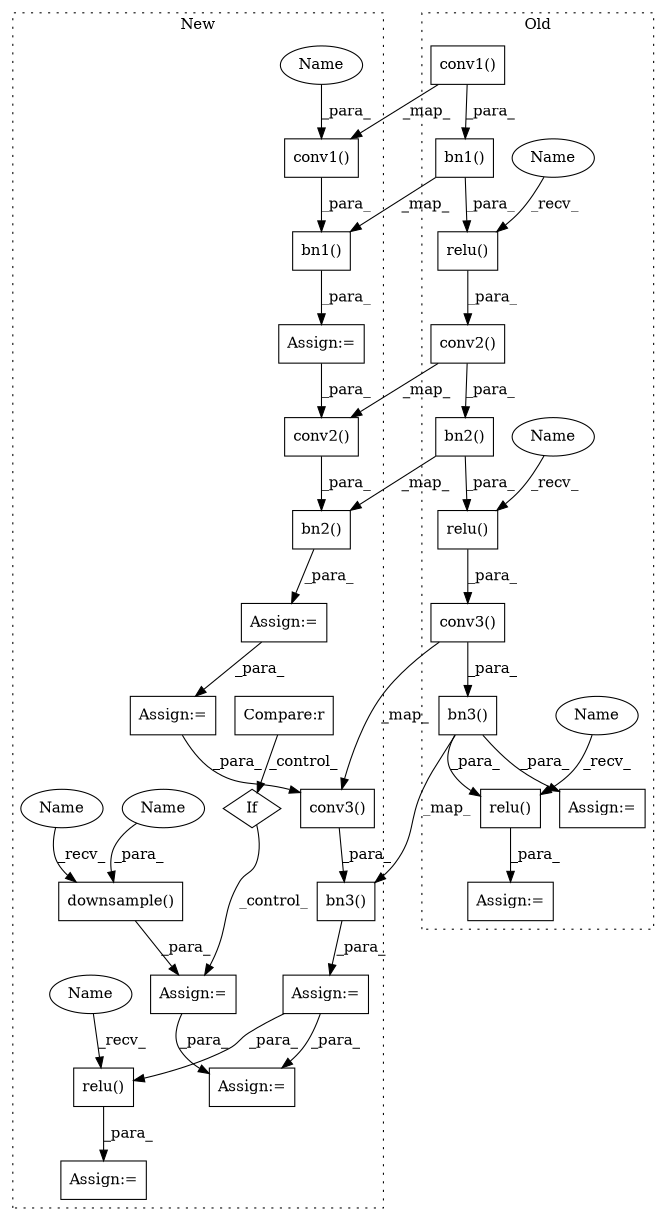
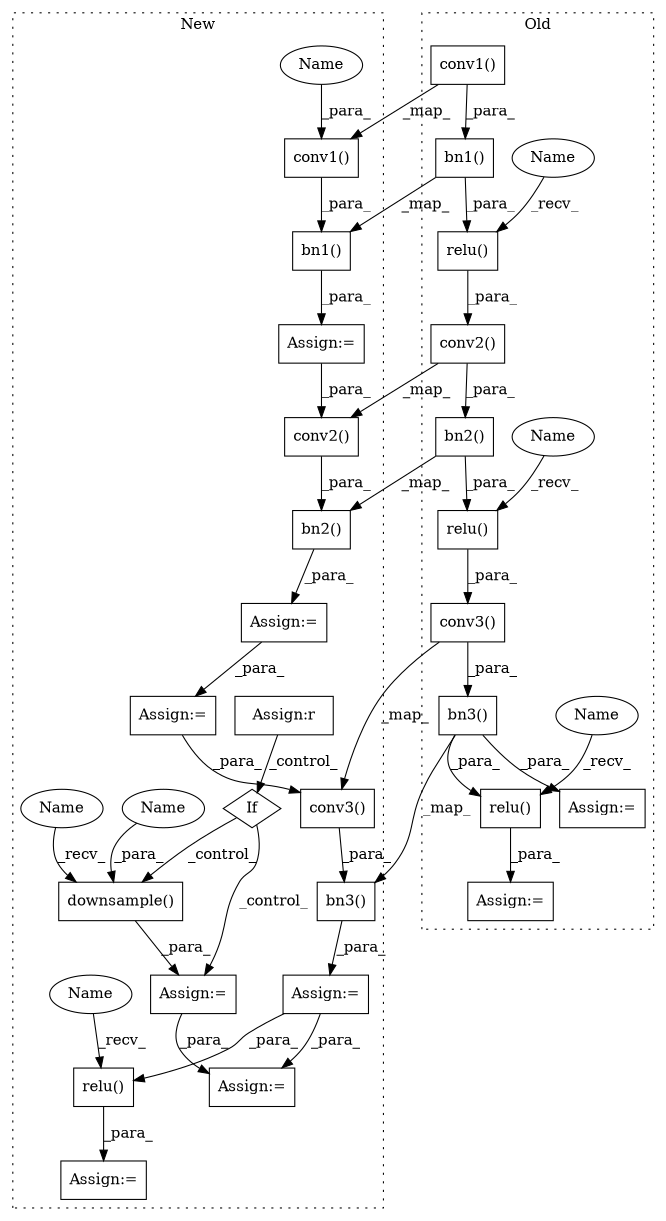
node "Compare:r": label "Compare:r" -> "Assign:r"
edge "If" -> "downsample()": added, label "_control_"
